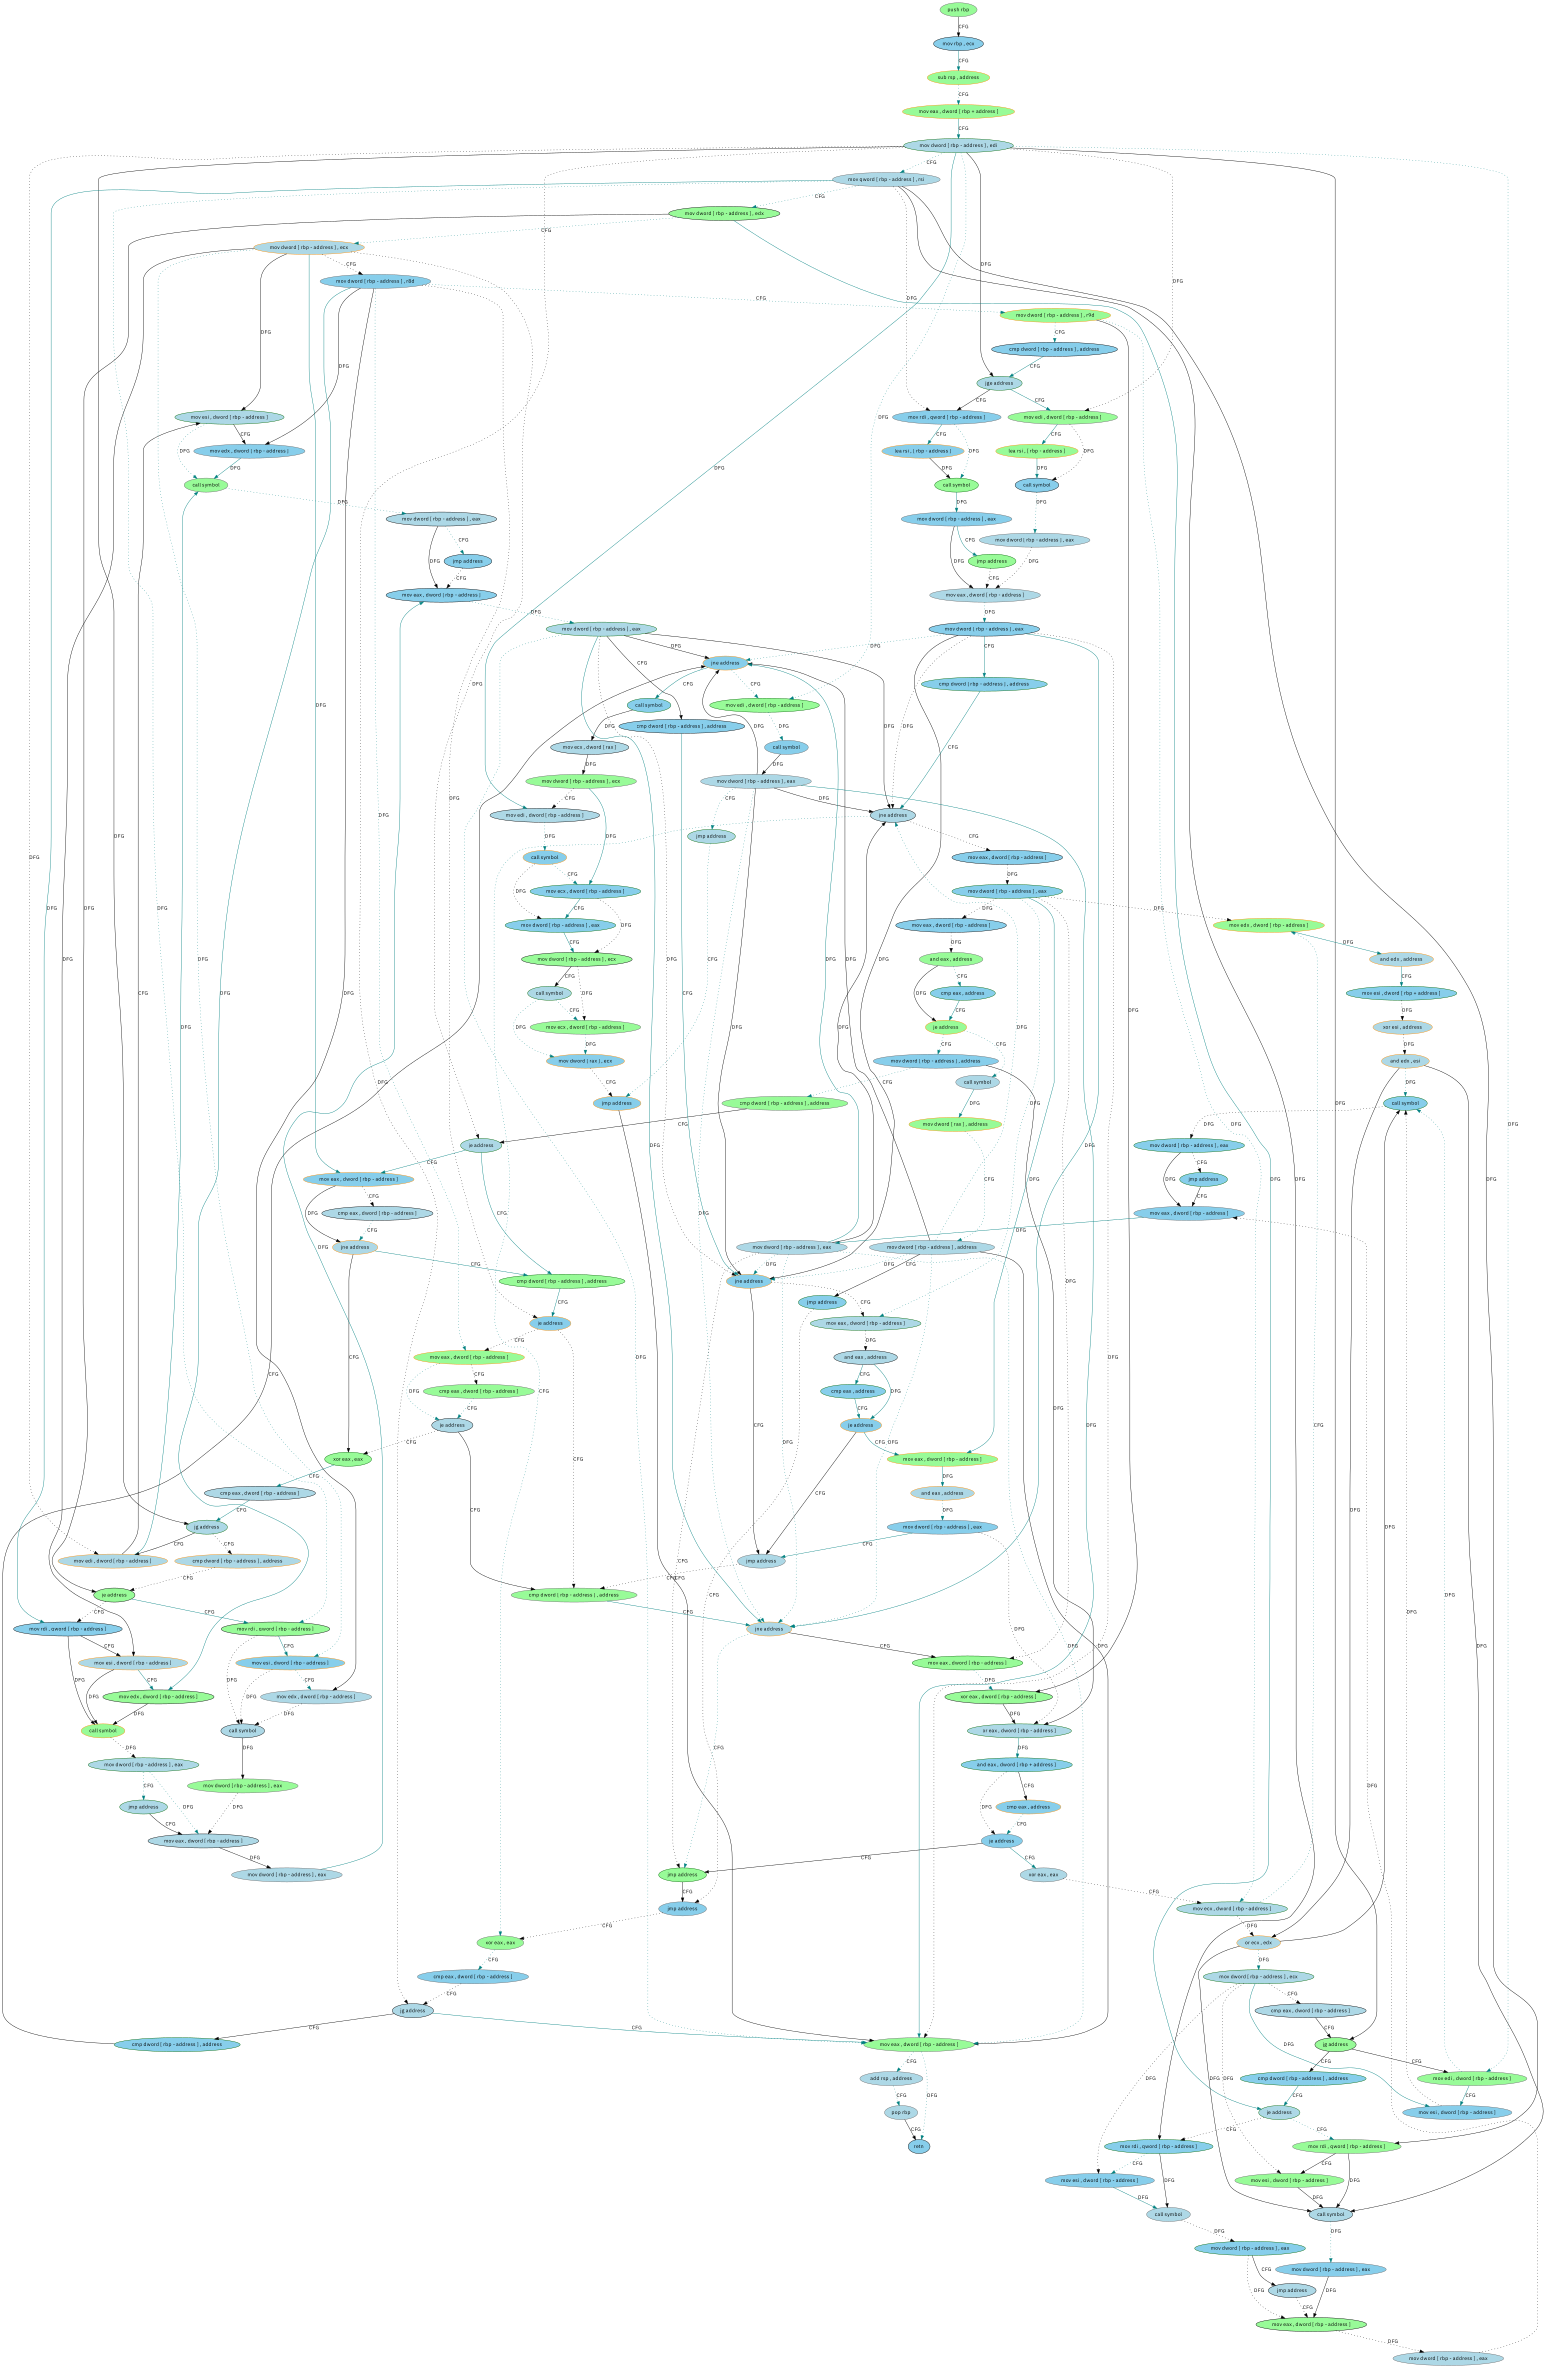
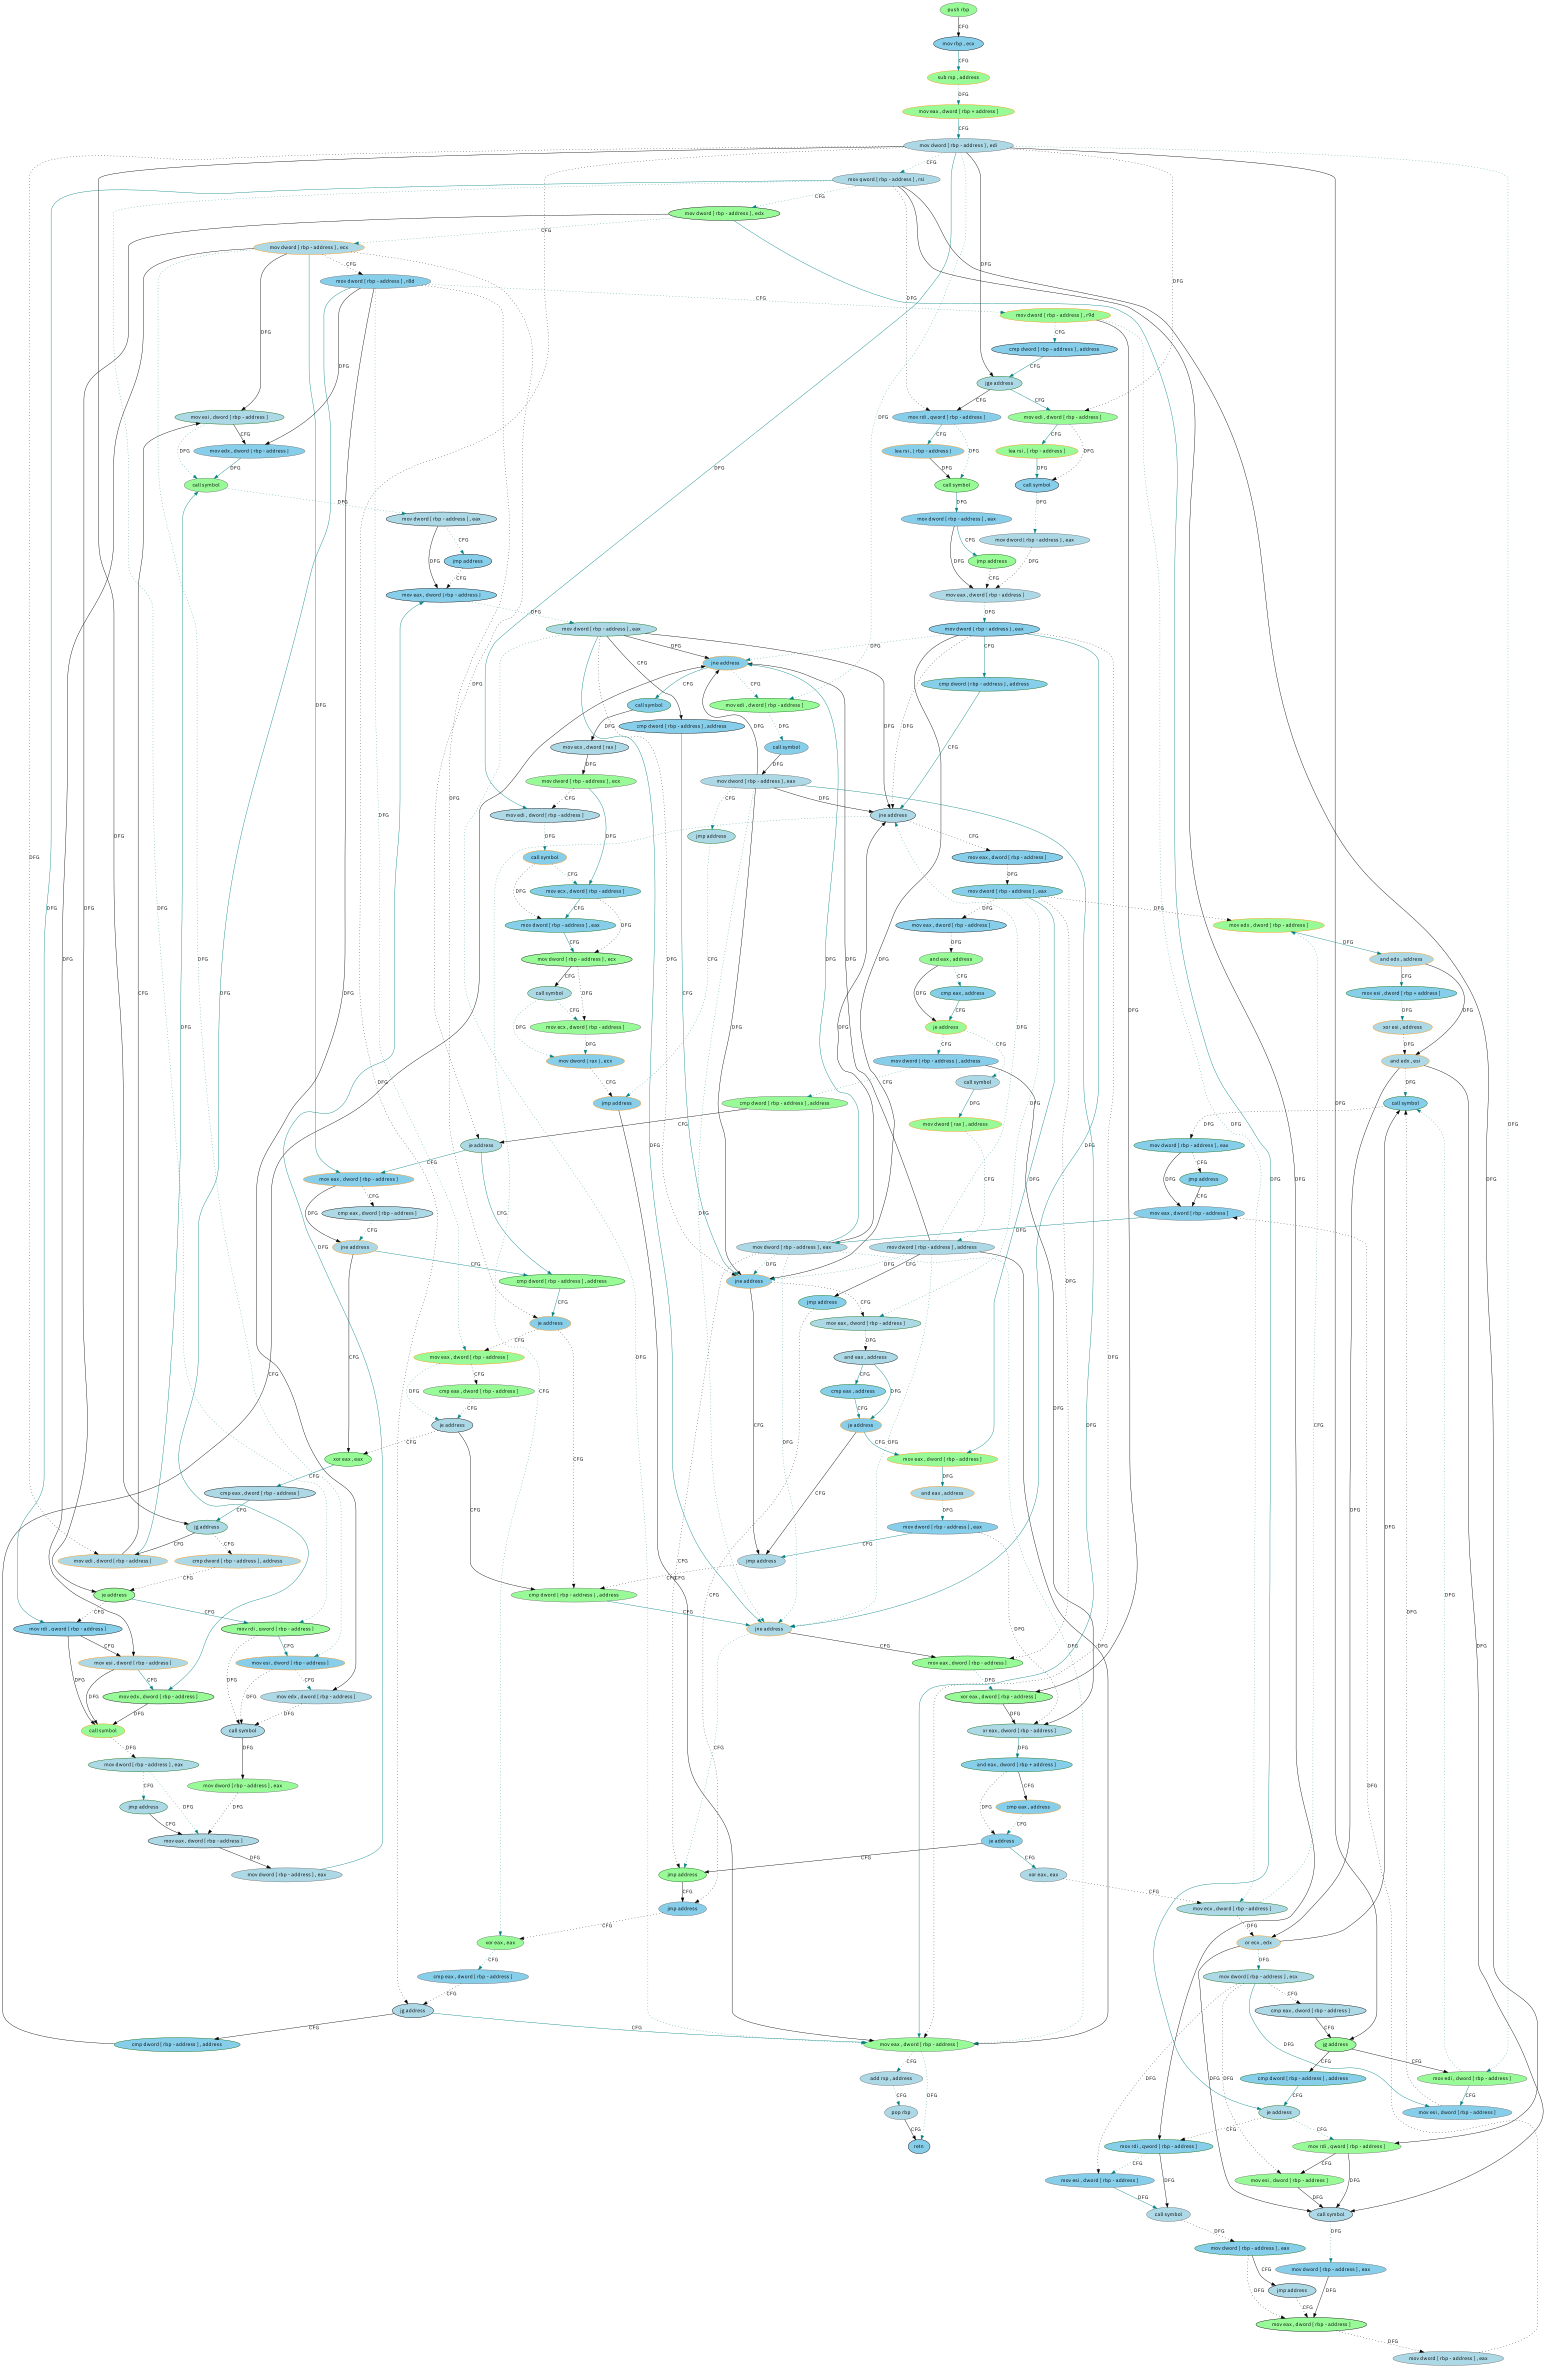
edge "sub rsp , address" -> "mov eax , dword [ rbp + address ]": label "CFG" -> "DFG"
node "mov dword [ rbp - address ] , edi": color darkgreen -> gray40
edge "and edx , address" -> "and edx , esi": added, label "DFG"
edge "mov esi , dword [ rbp + address ]" -> "xor esi , address": color black -> teal
